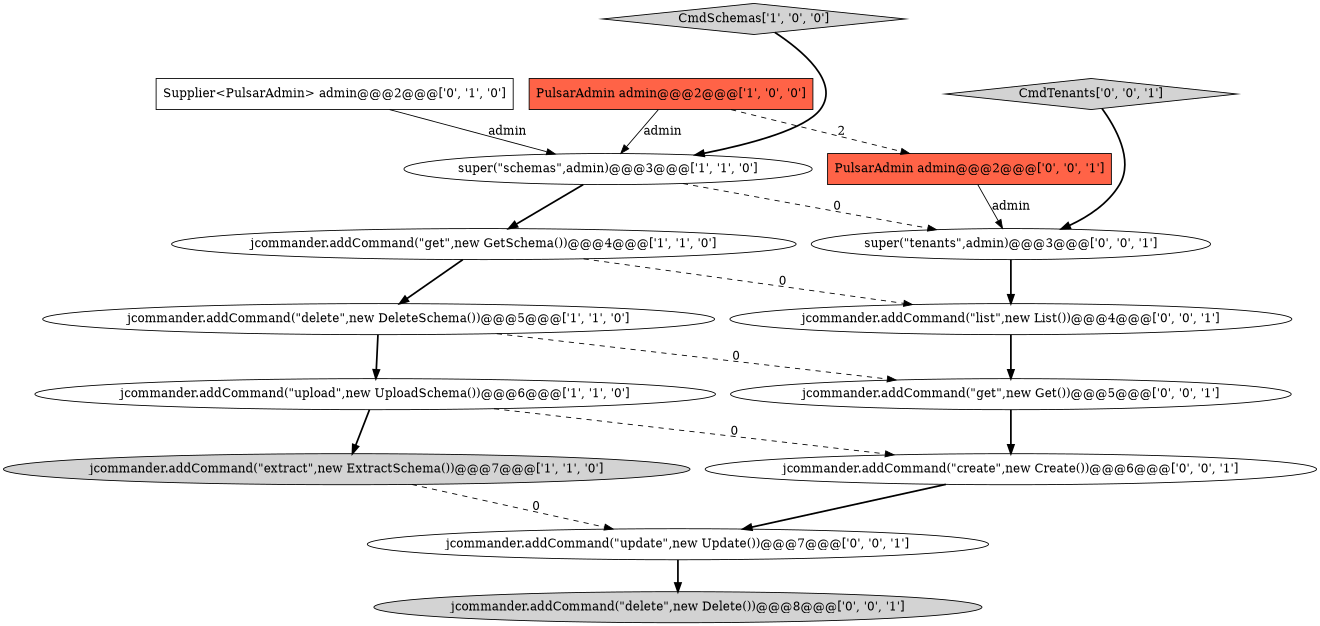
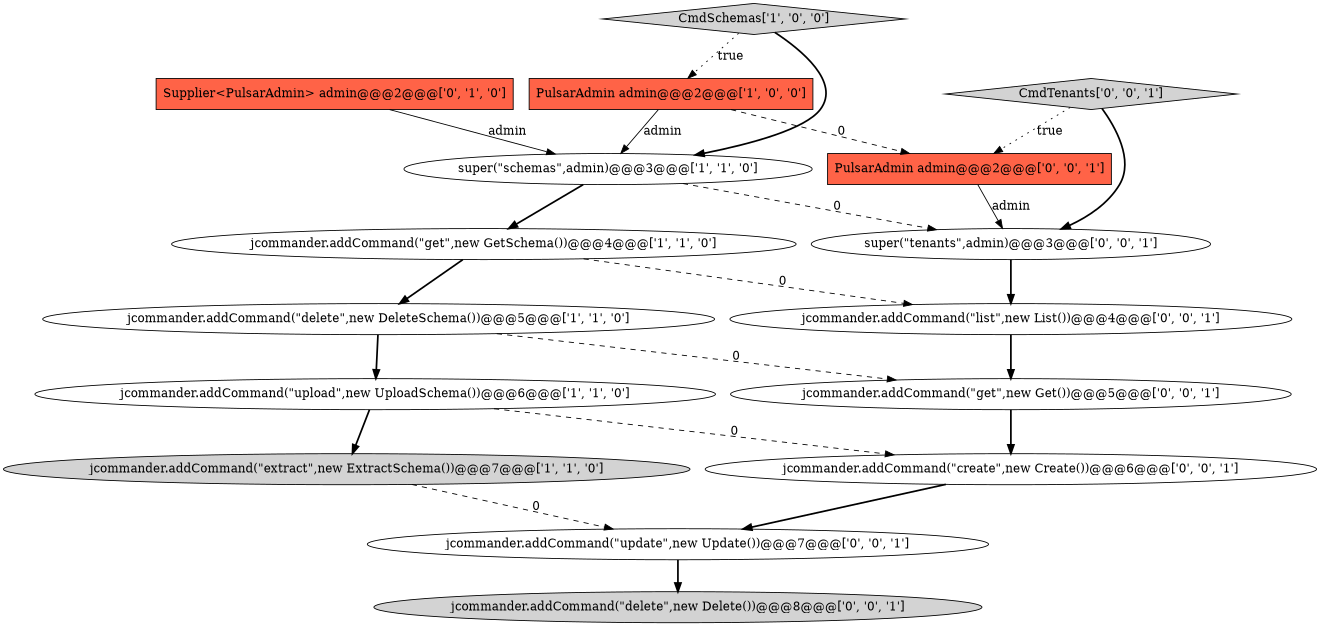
edge "CmdSchemas['1', '0', '0']" -> "PulsarAdmin admin@@@2@@@['1', '0', '0']": added, label "true"
node "Supplier<PulsarAdmin> admin@@@2@@@['0', '1', '0']": fillcolor white -> tomato
edge "CmdTenants['0', '0', '1']" -> "PulsarAdmin admin@@@2@@@['0', '0', '1']": added, label "true"
edge "PulsarAdmin admin@@@2@@@['1', '0', '0']" -> "PulsarAdmin admin@@@2@@@['0', '0', '1']": label "2" -> "0"
